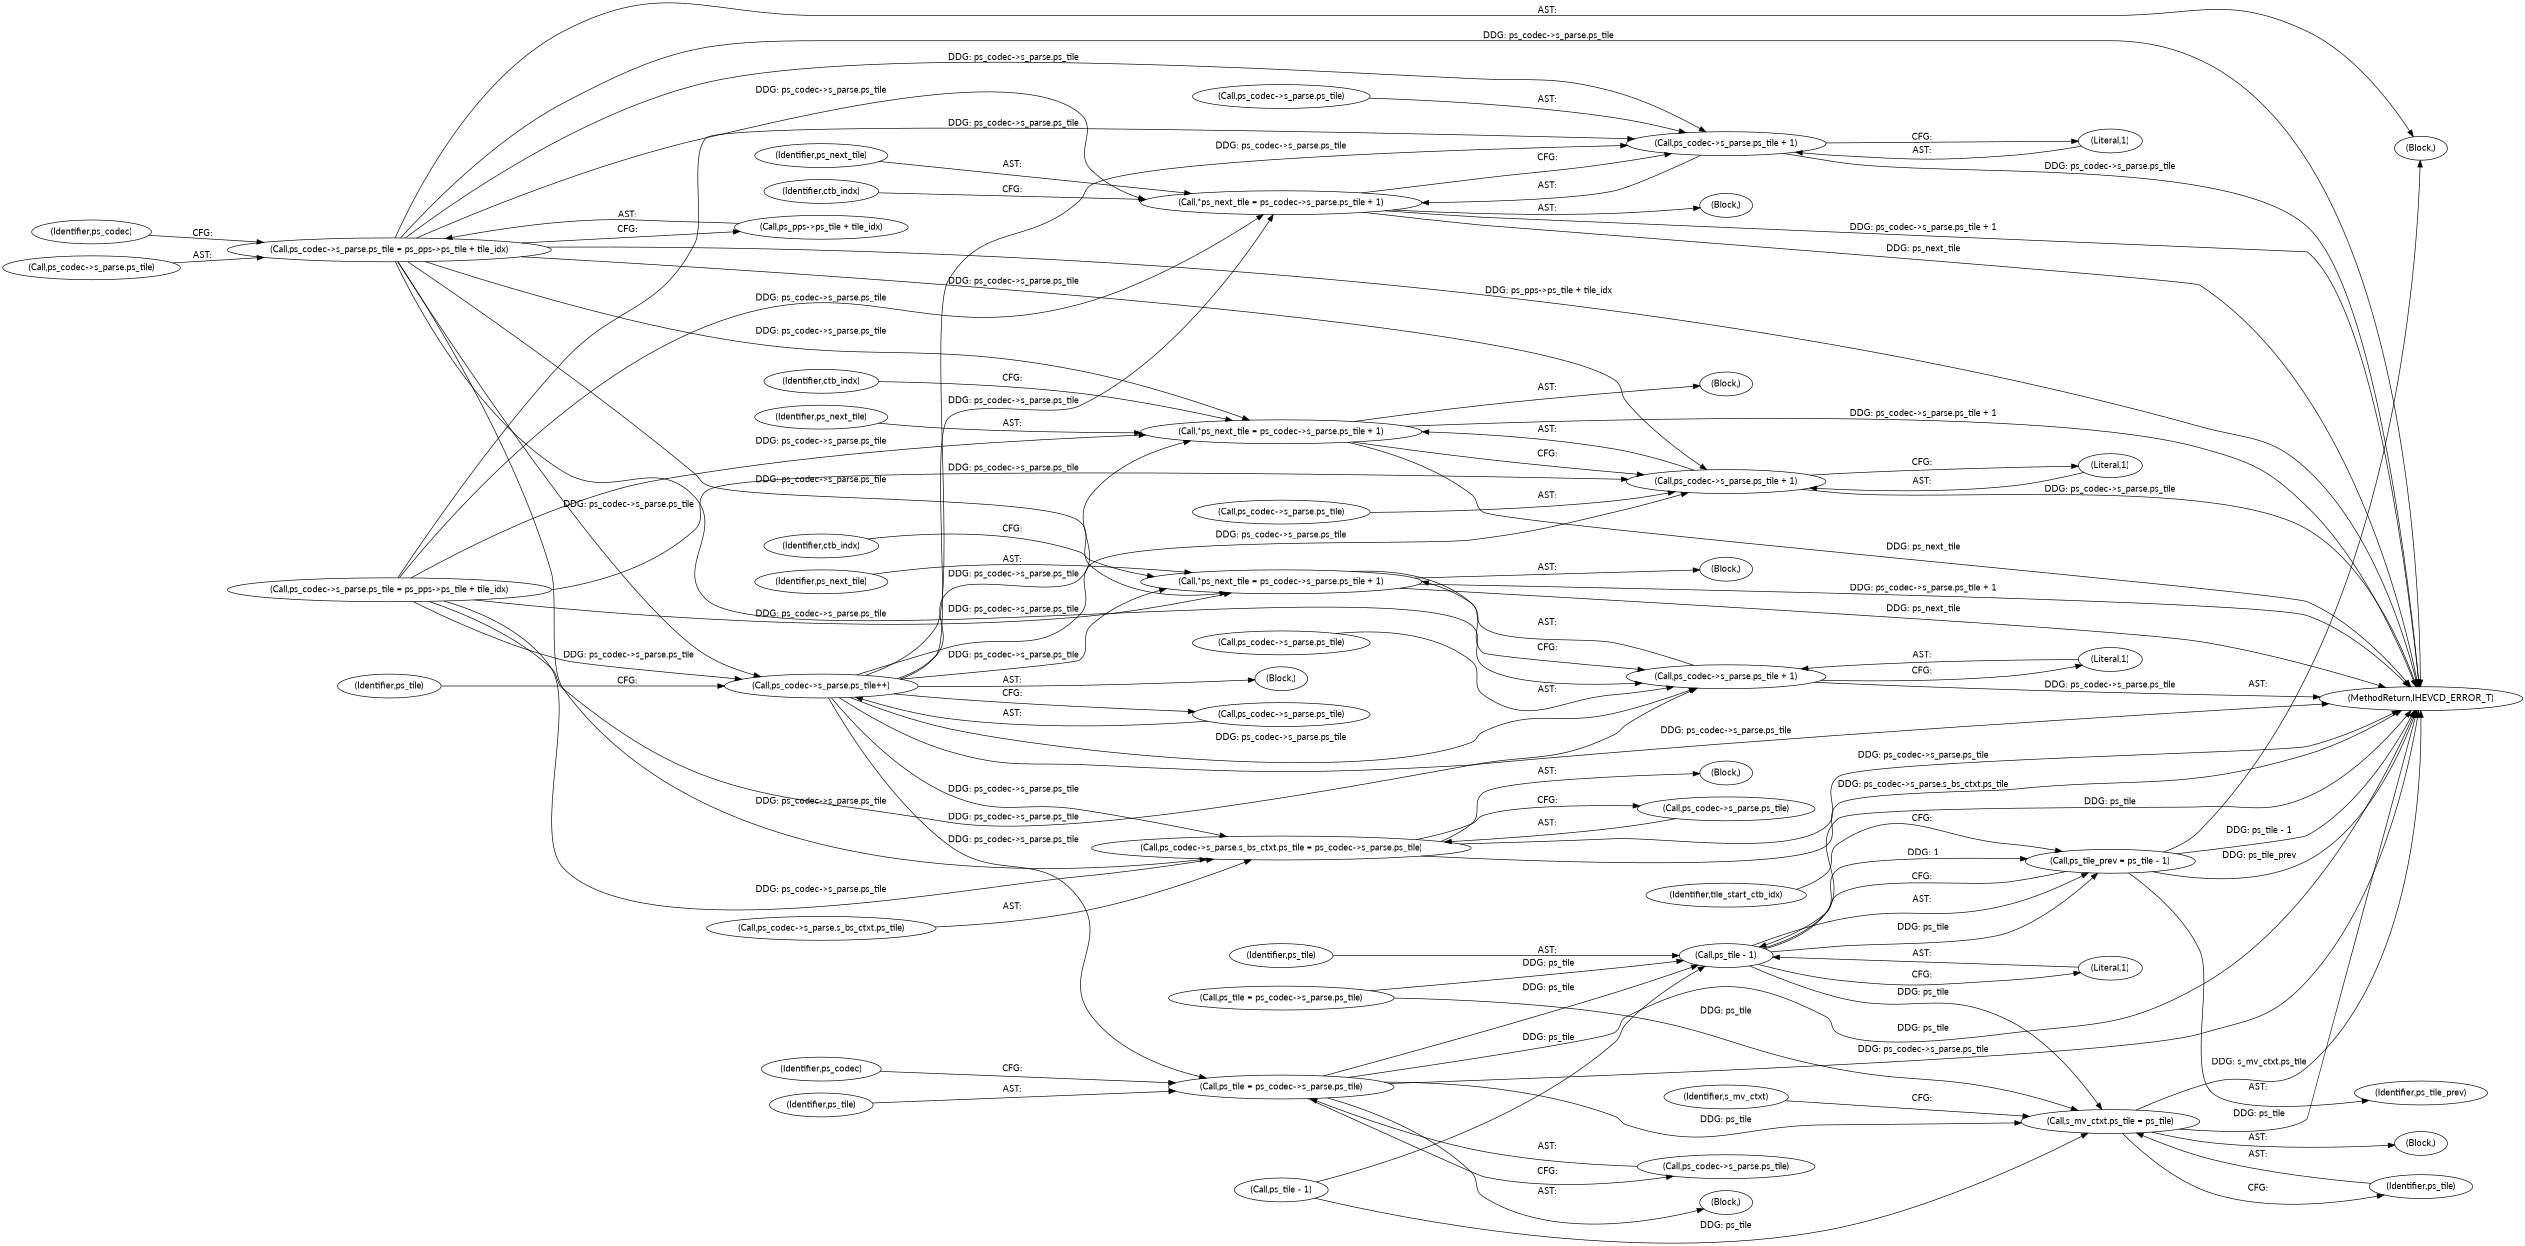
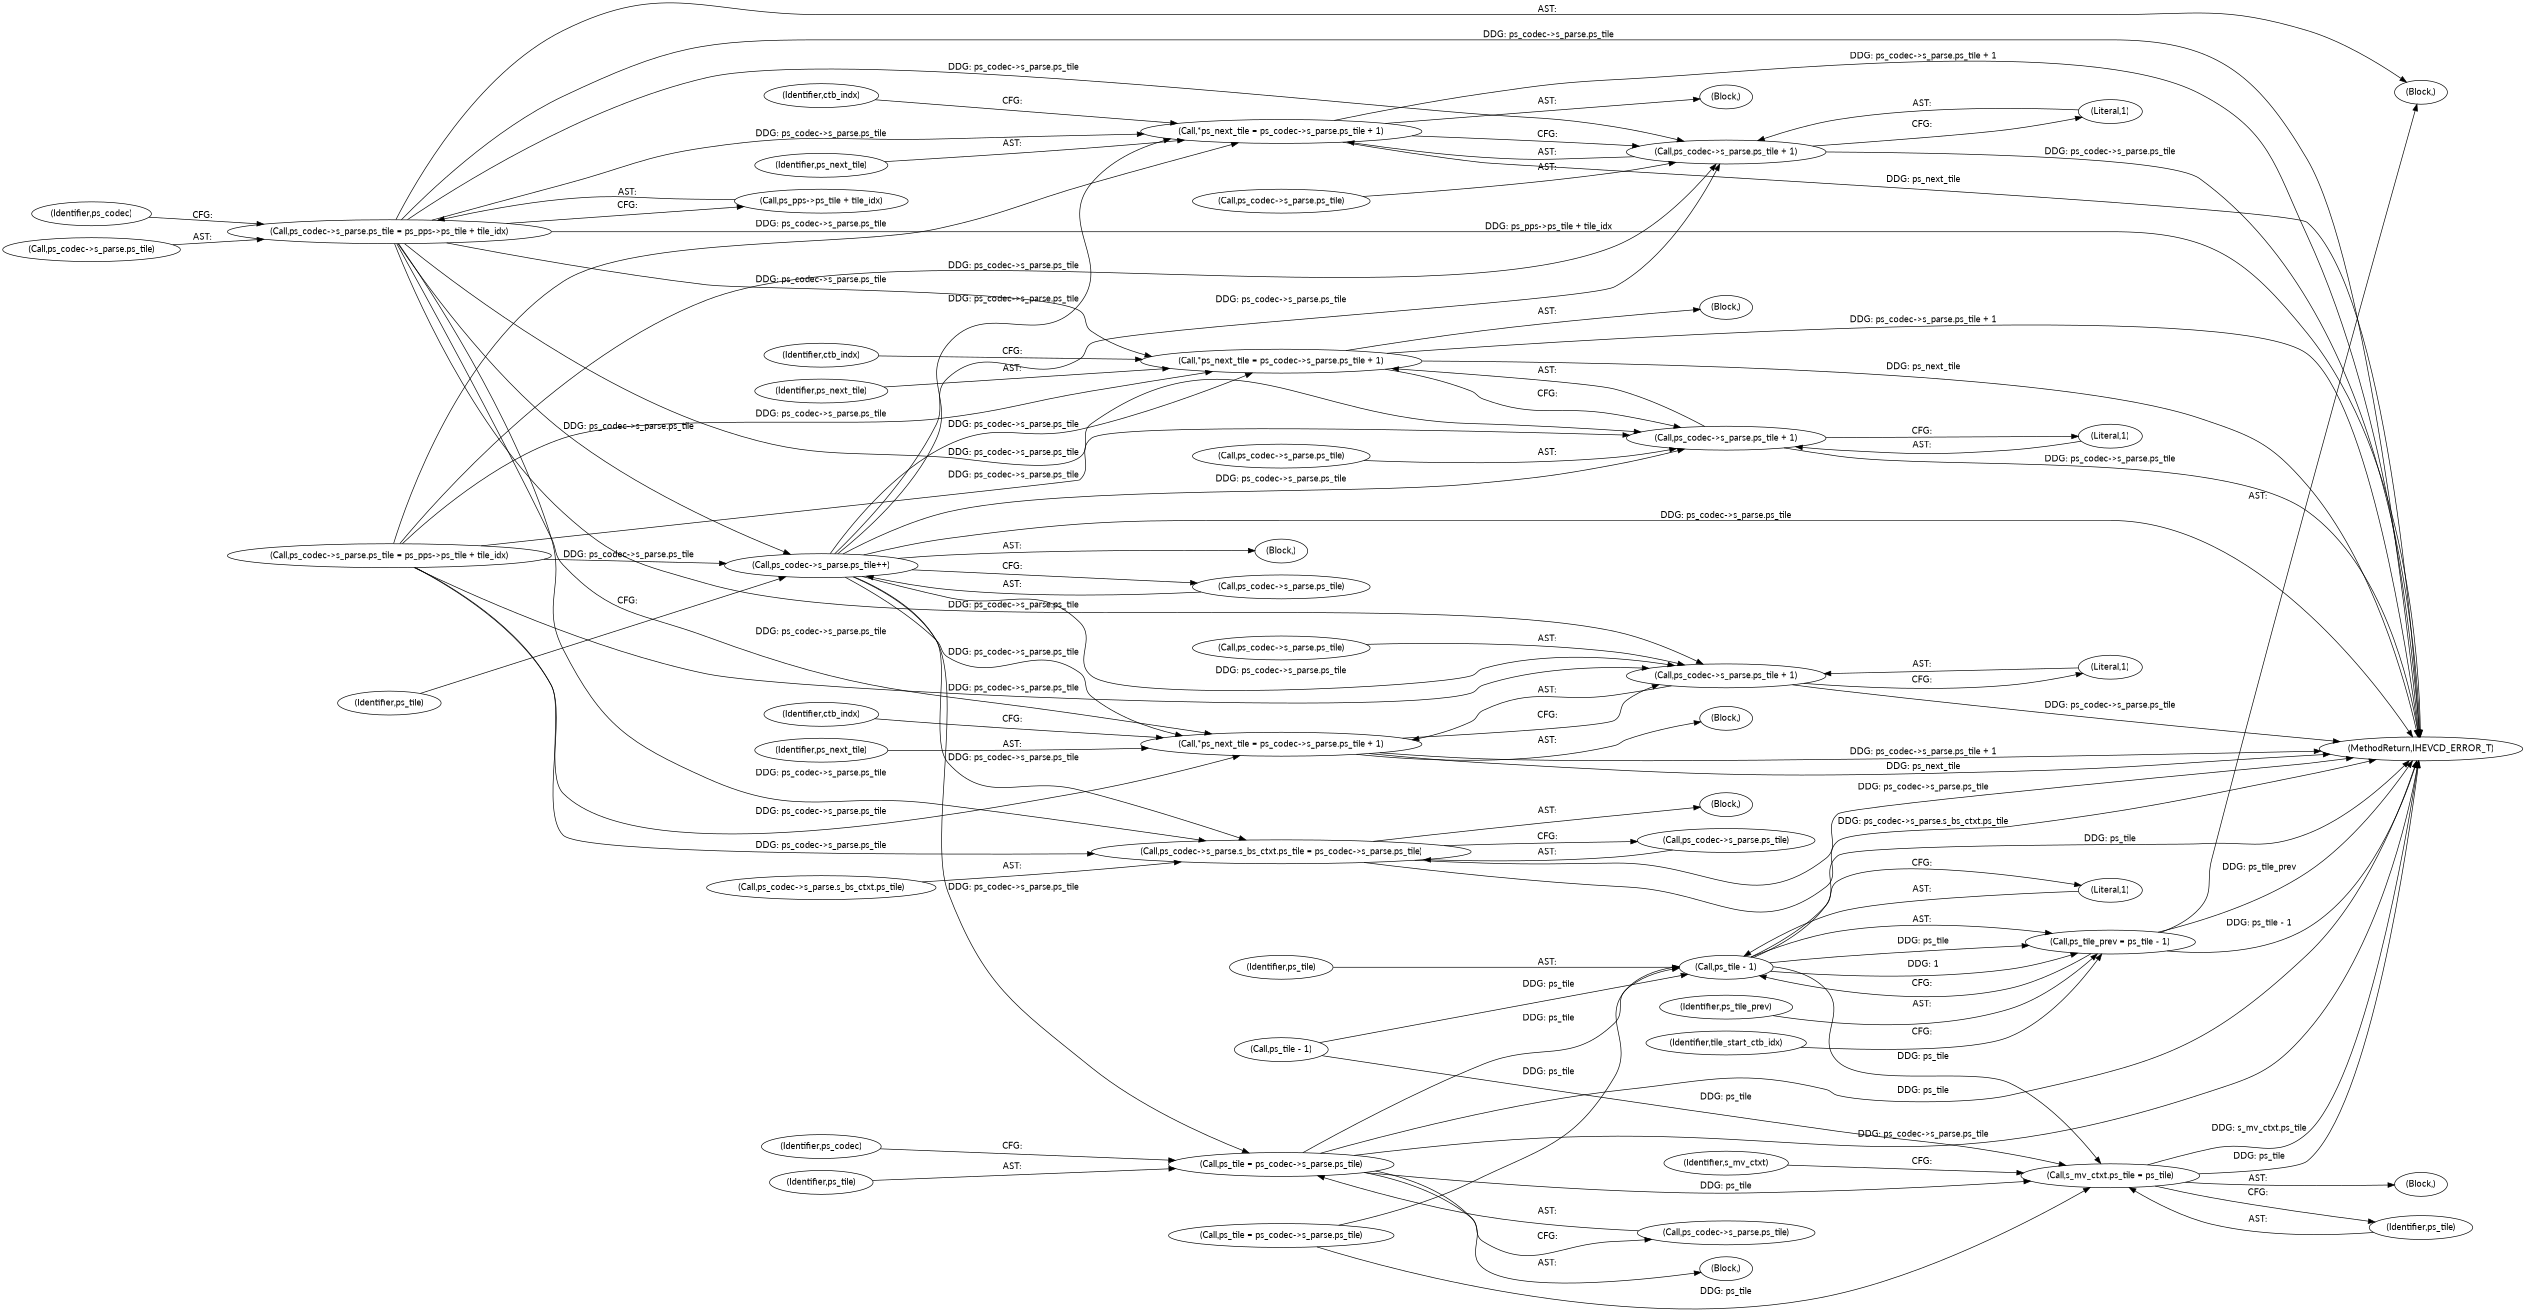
edge "(Call,ps_tile_prev = ps_tile - 1)" -> "(Identifier,ps_tile_prev)": reversed
